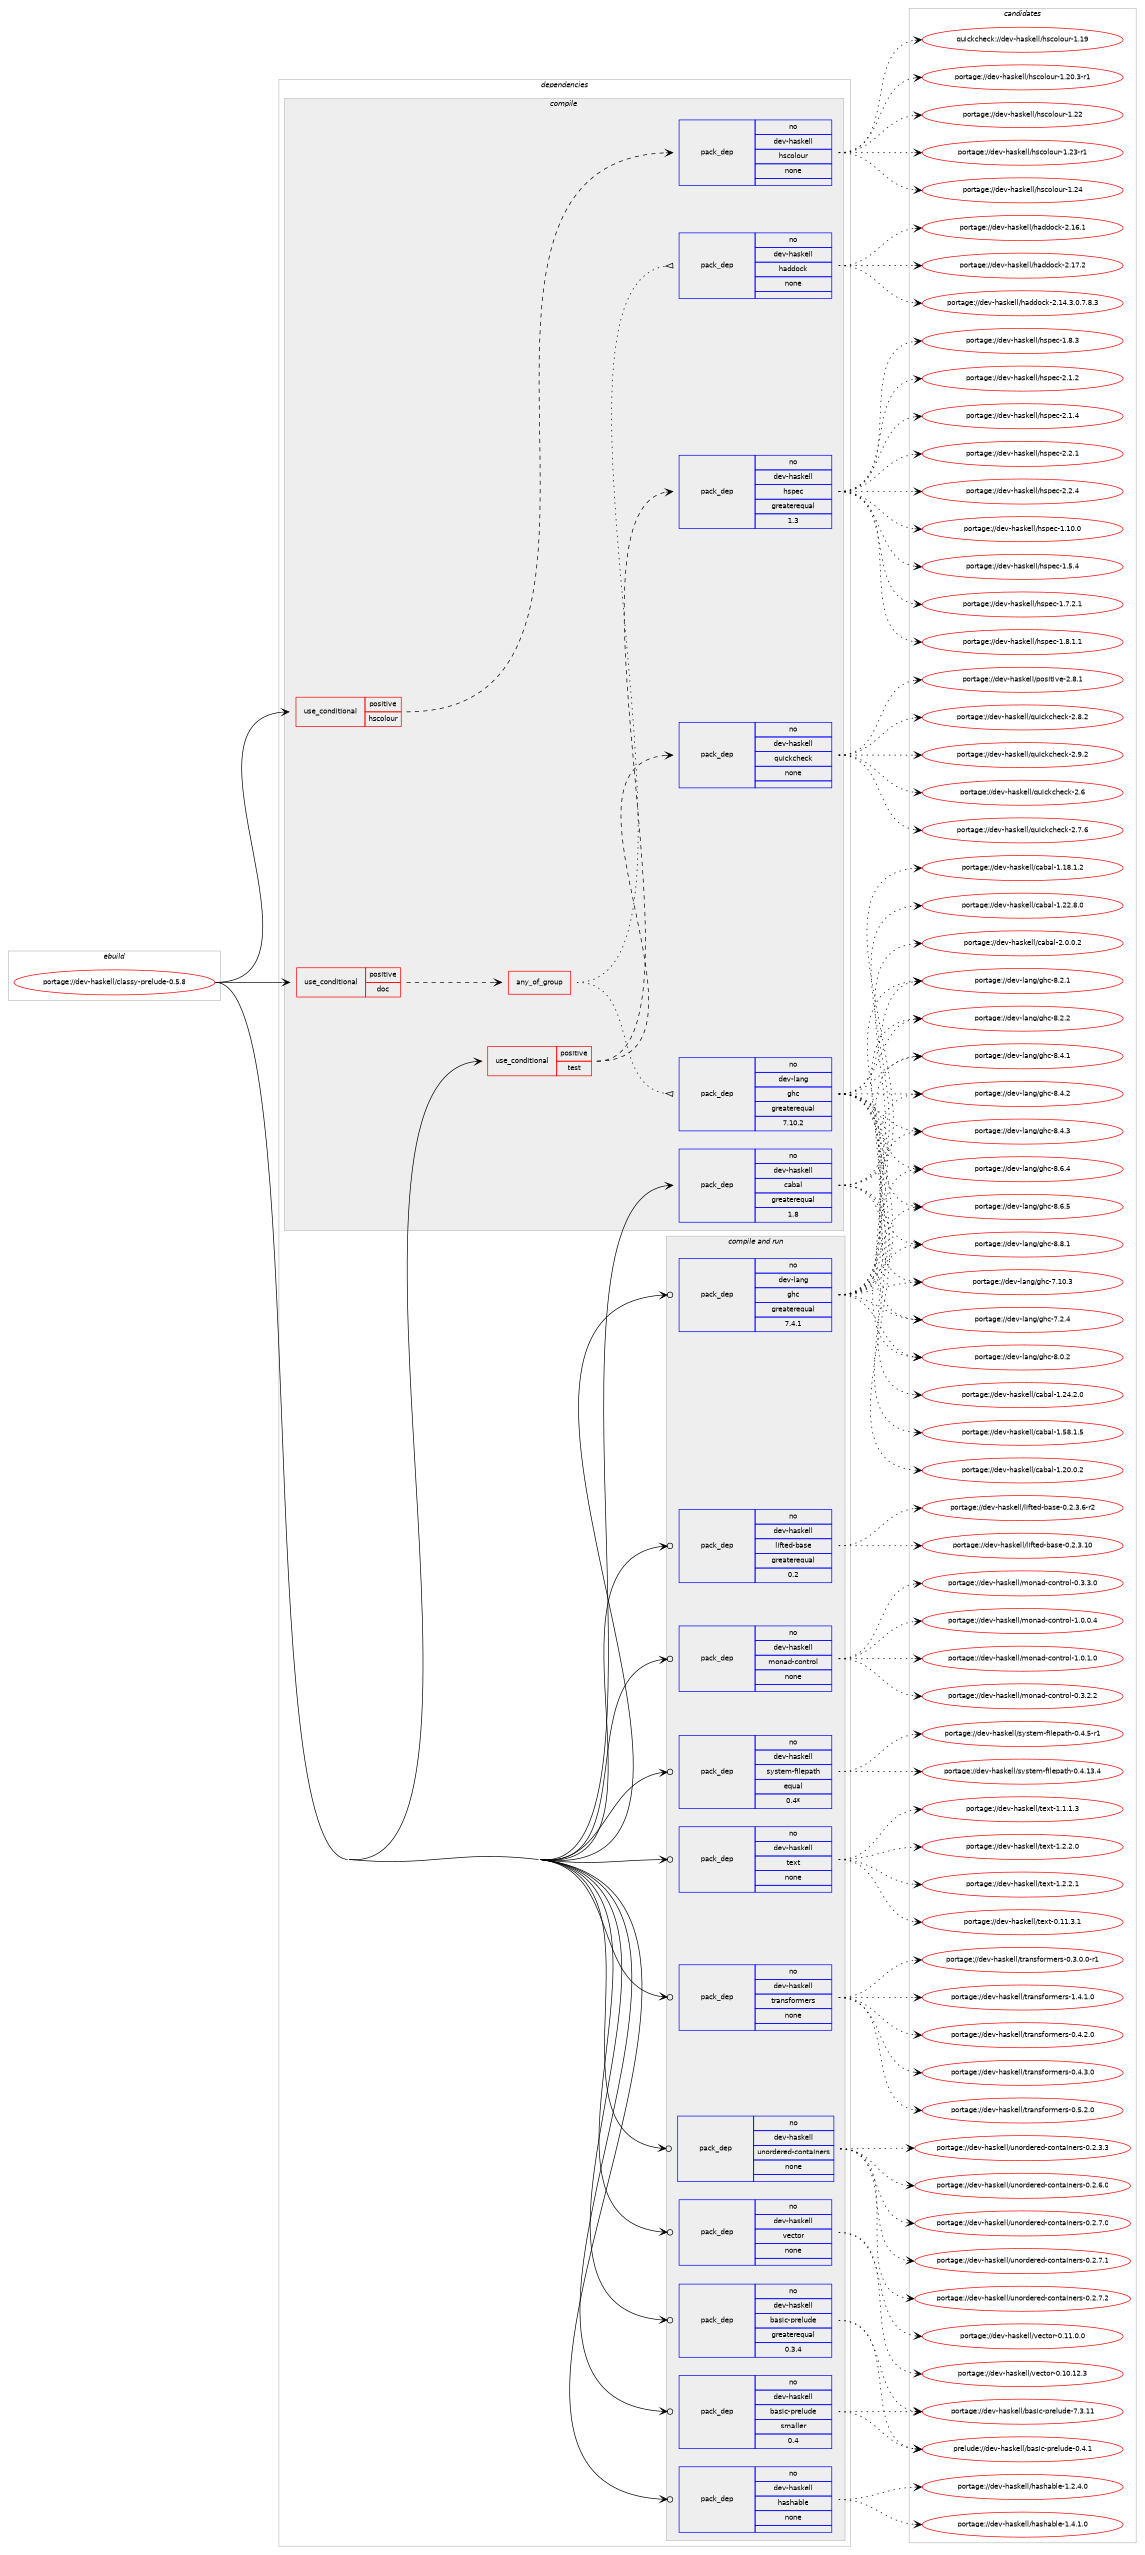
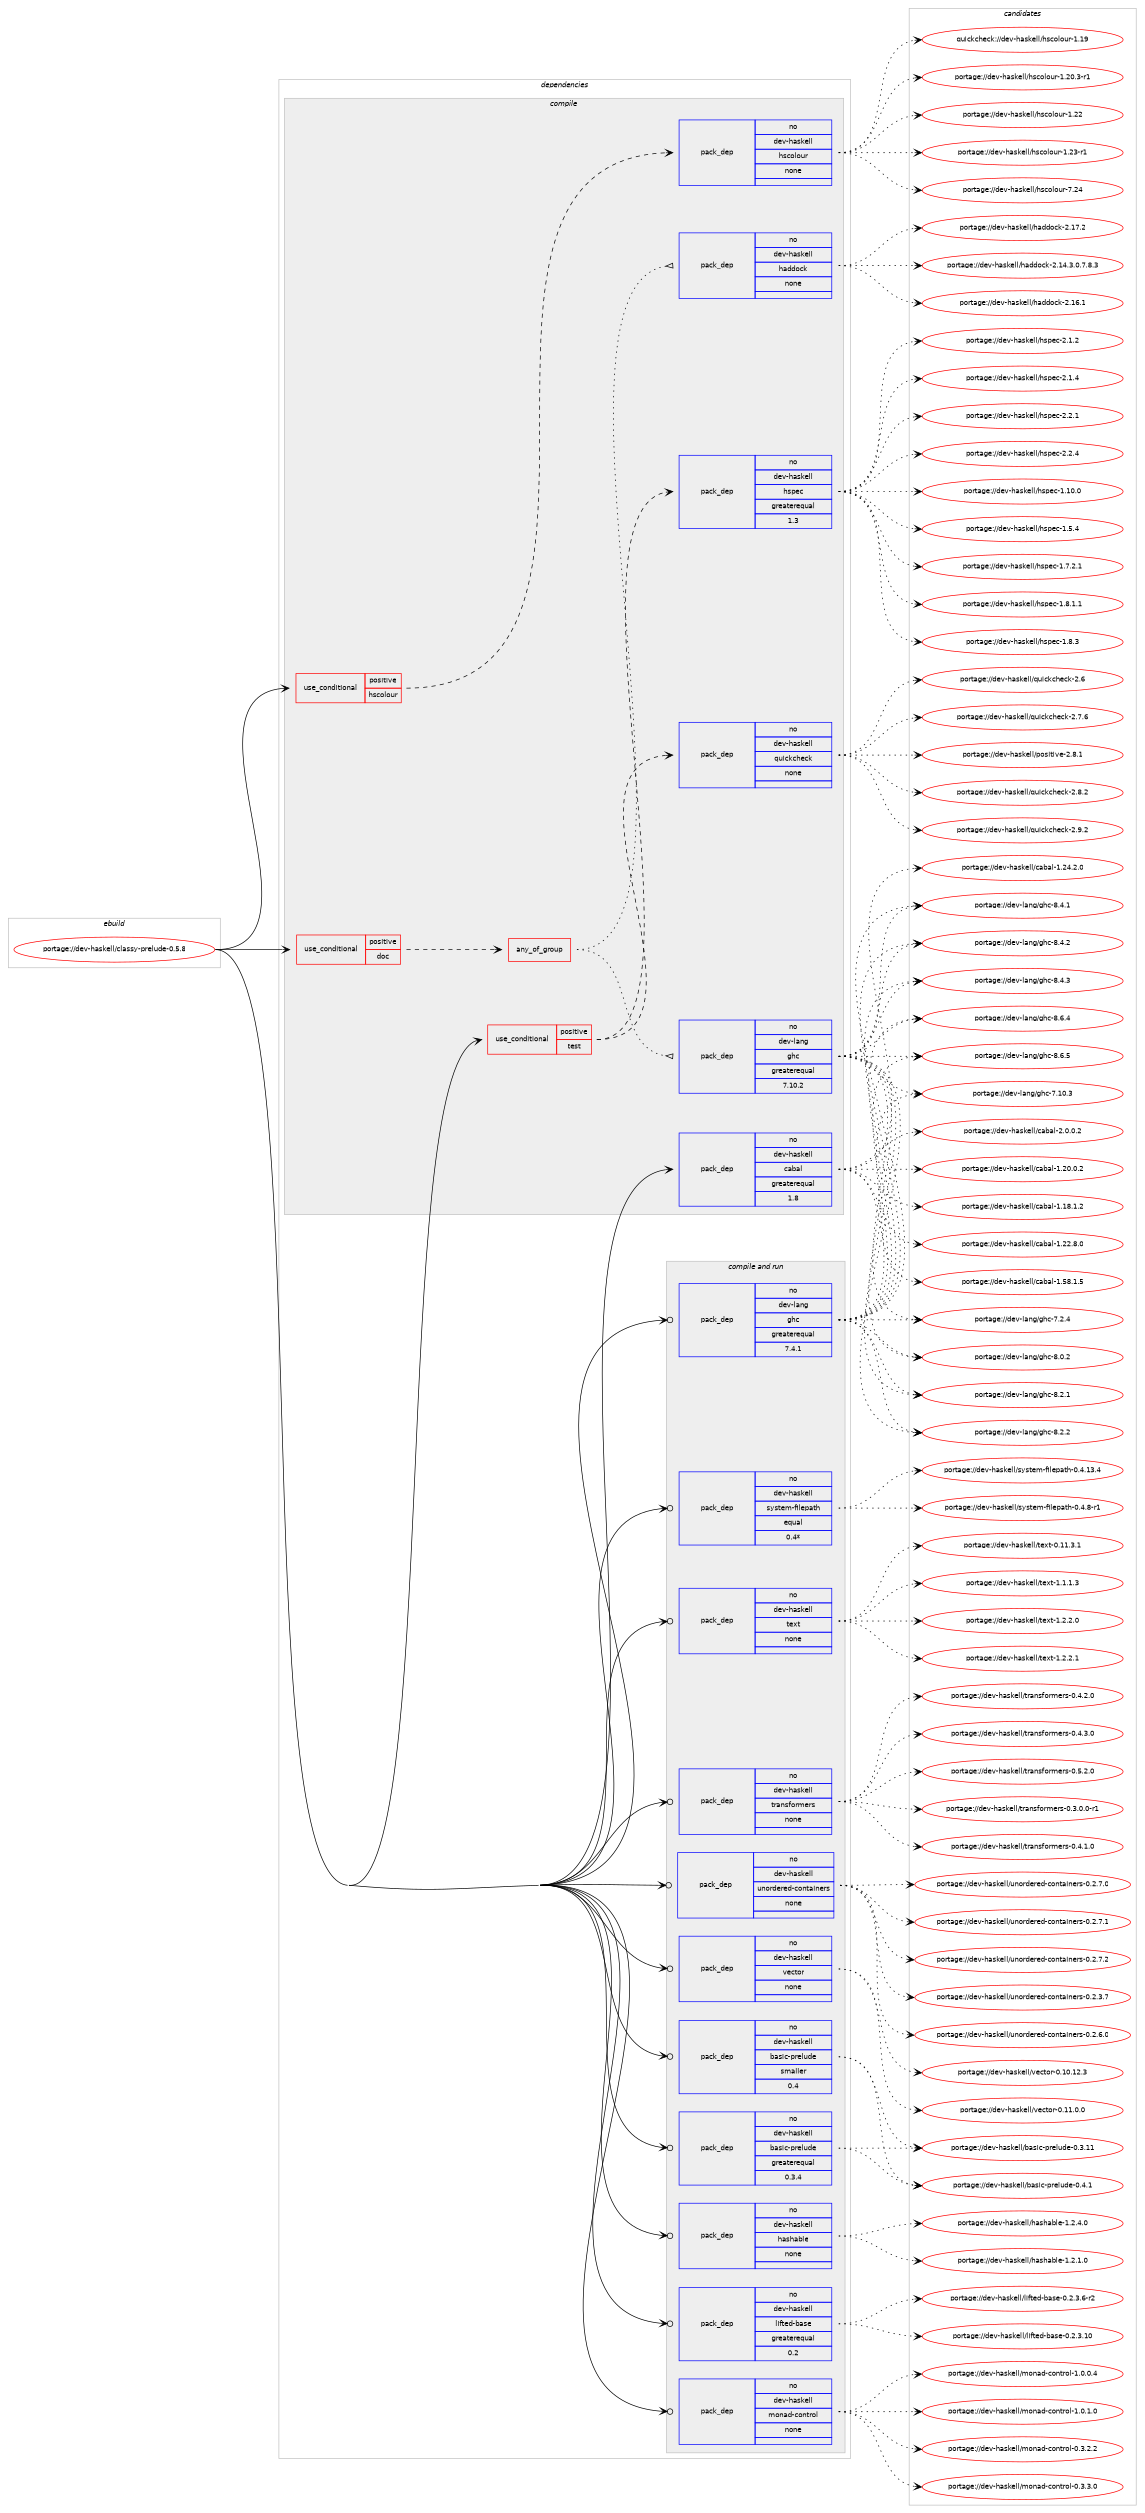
node "portage://dev-haskell/hscolour-1.24": label "portage://dev-haskell/hscolour-1.24" -> "portage://dev-haskell/hscolour-7.24"
node "portage://dev-lang/ghc-8.8.1": removed
node "portage://dev-haskell/system-filepath-0.4.5-r1": label "portage://dev-haskell/system-filepath-0.4.5-r1" -> "portage://dev-haskell/system-filepath-0.4.8-r1"
node "portage://dev-haskell/transformers-1.4.1.0": label "portage://dev-haskell/transformers-1.4.1.0" -> "portage://dev-haskell/transformers-0.4.1.0"
node "portage://dev-haskell/unordered-containers-0.2.3.3": label "portage://dev-haskell/unordered-containers-0.2.3.3" -> "portage://dev-haskell/unordered-containers-0.2.3.7"
node "portage://dev-haskell/basic-prelude-7.3.11": label "portage://dev-haskell/basic-prelude-7.3.11" -> "portage://dev-haskell/basic-prelude-0.3.11"
node "prelude://dev-haskell/basic-prelude-0.4.1": label "prelude://dev-haskell/basic-prelude-0.4.1" -> "portage://dev-haskell/basic-prelude-0.4.1"
node "portage://dev-haskell/hashable-1.4.1.0": label "portage://dev-haskell/hashable-1.4.1.0" -> "portage://dev-haskell/hashable-1.2.1.0"
